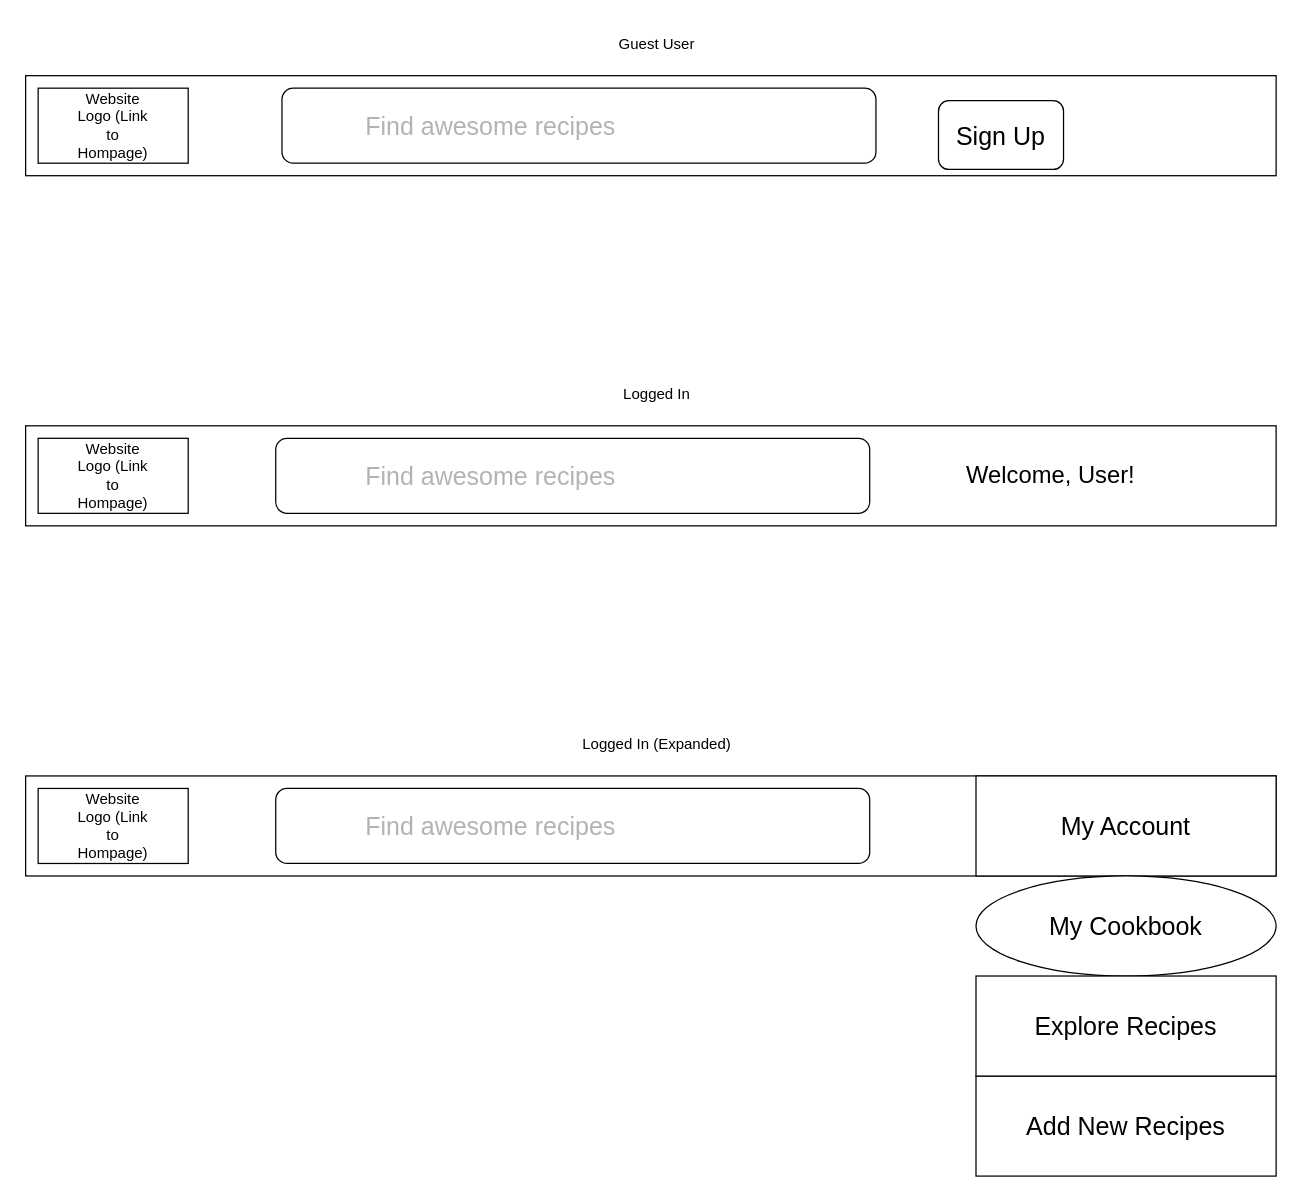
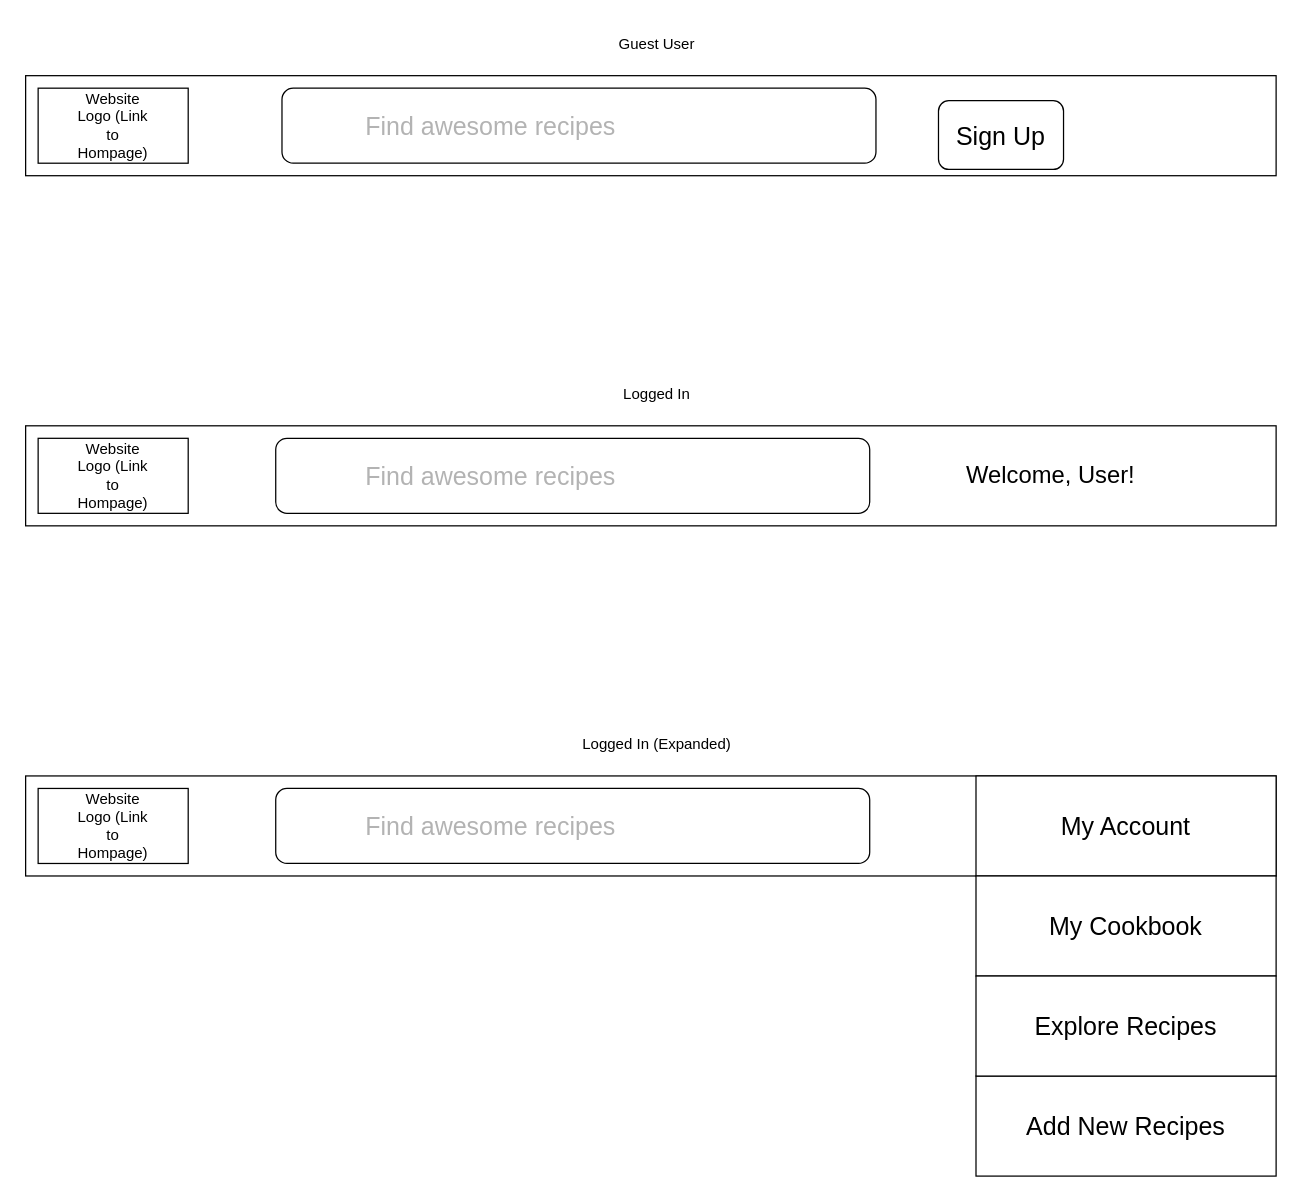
node "My Cookbook": shape ellipse -> rectangle
